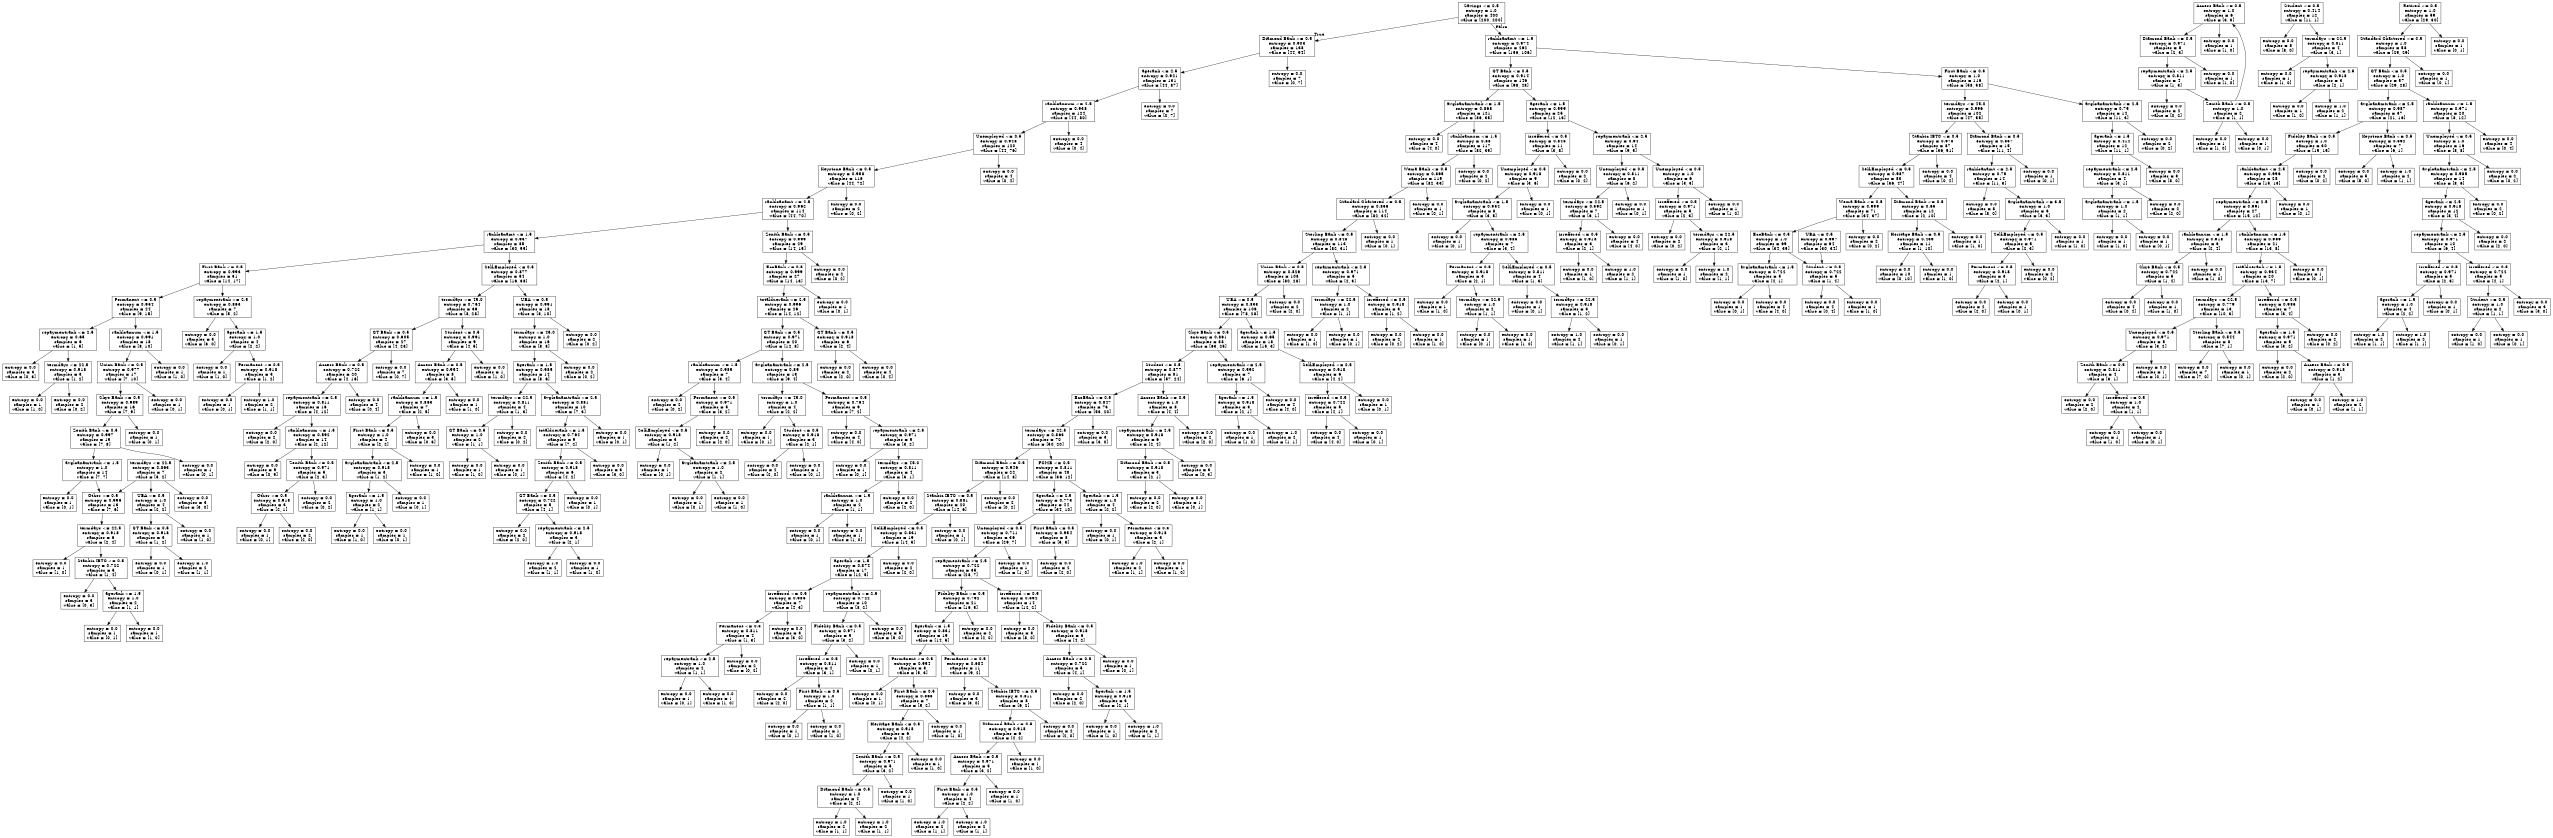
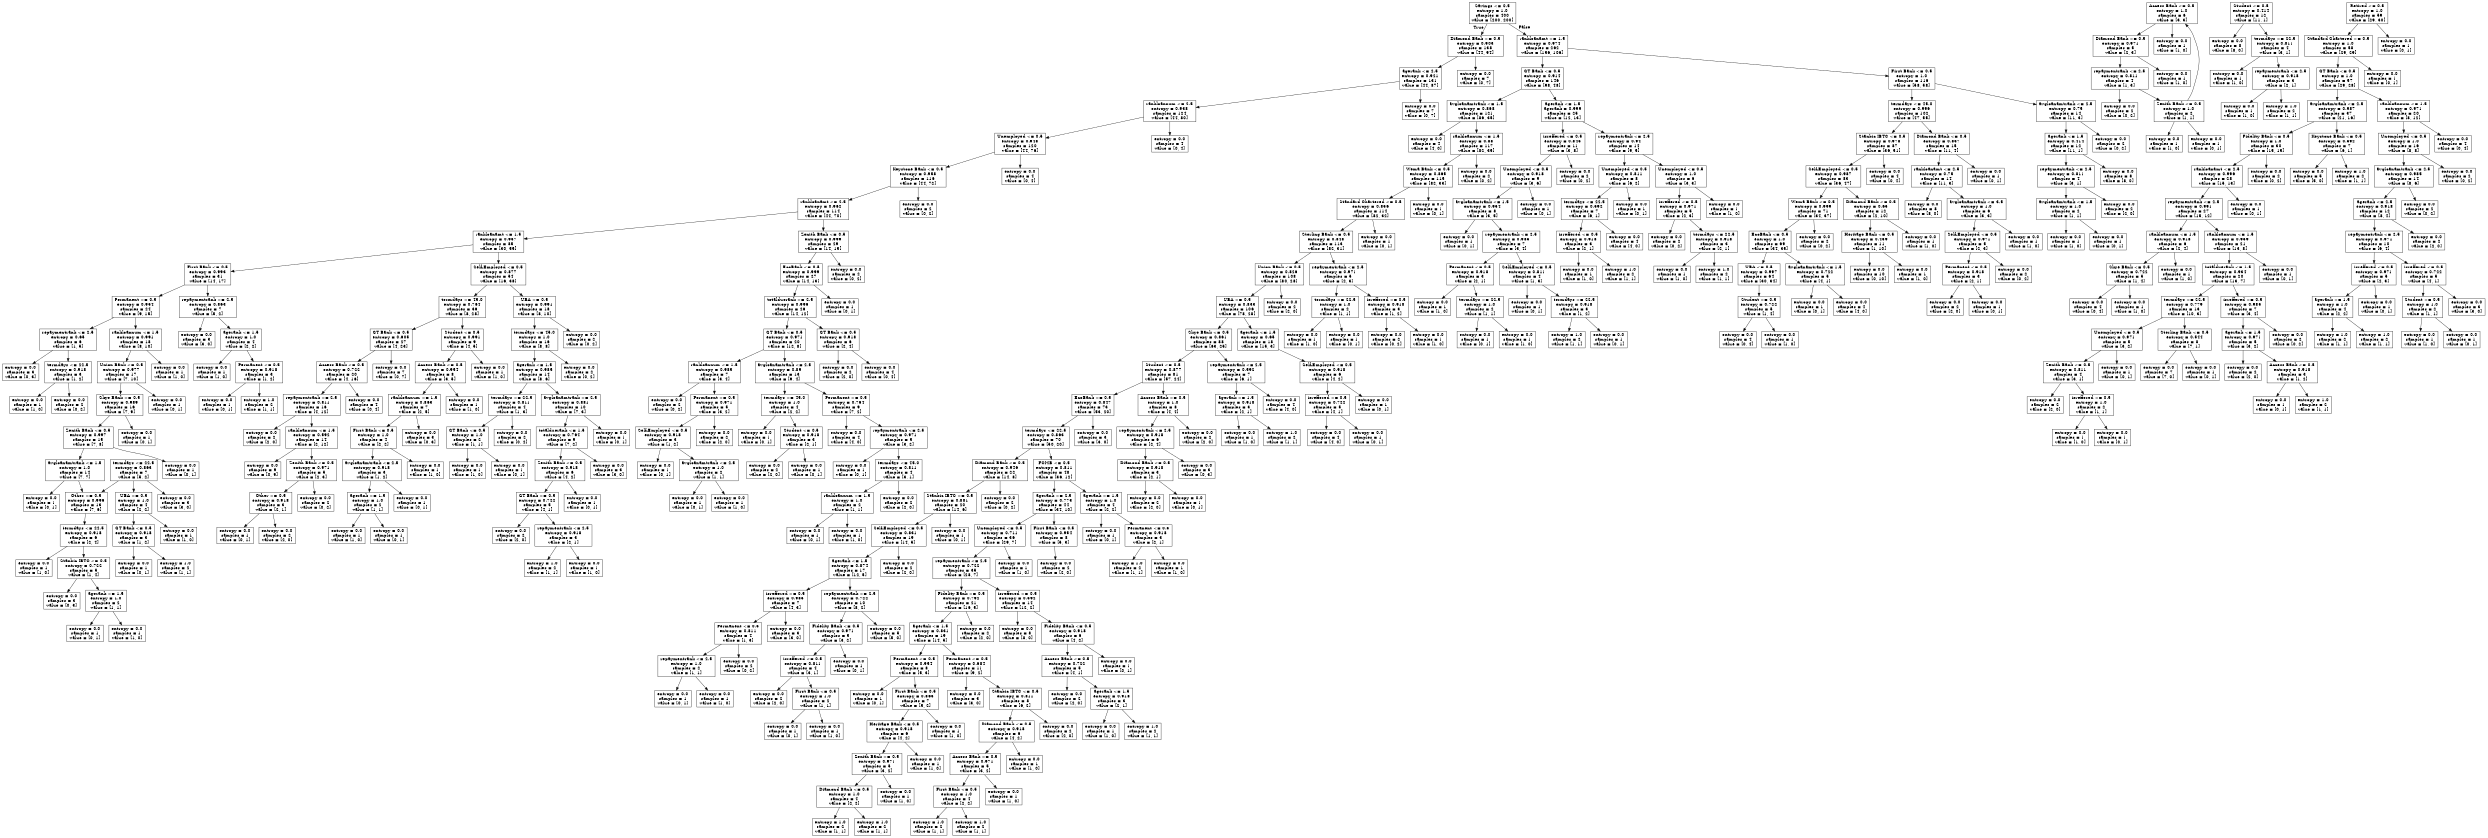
node "agerank <= 1.5 entropy = 0.999 samples = 25 value = [12, 13]": label "agerank <= 1.5 entropy = 0.999 samples = 25 value = [12, 13]" -> "agerank <= 1.5 agerank = 0.999 samples = 25 value = [12, 13]"
edge "EcoBank <= 0.5 entropy = 1.0 samples = 69 value = [34, 35]" -> "Student <= 0.5 entropy = 0.722 samples = 5 value = [1, 4]": now "EcoBank <= 0.5 entropy = 1.0 samples = 69 value = [34, 35]" -> "UBA <= 0.5 entropy = 0.997 samples = 64 value = [30, 34]"
